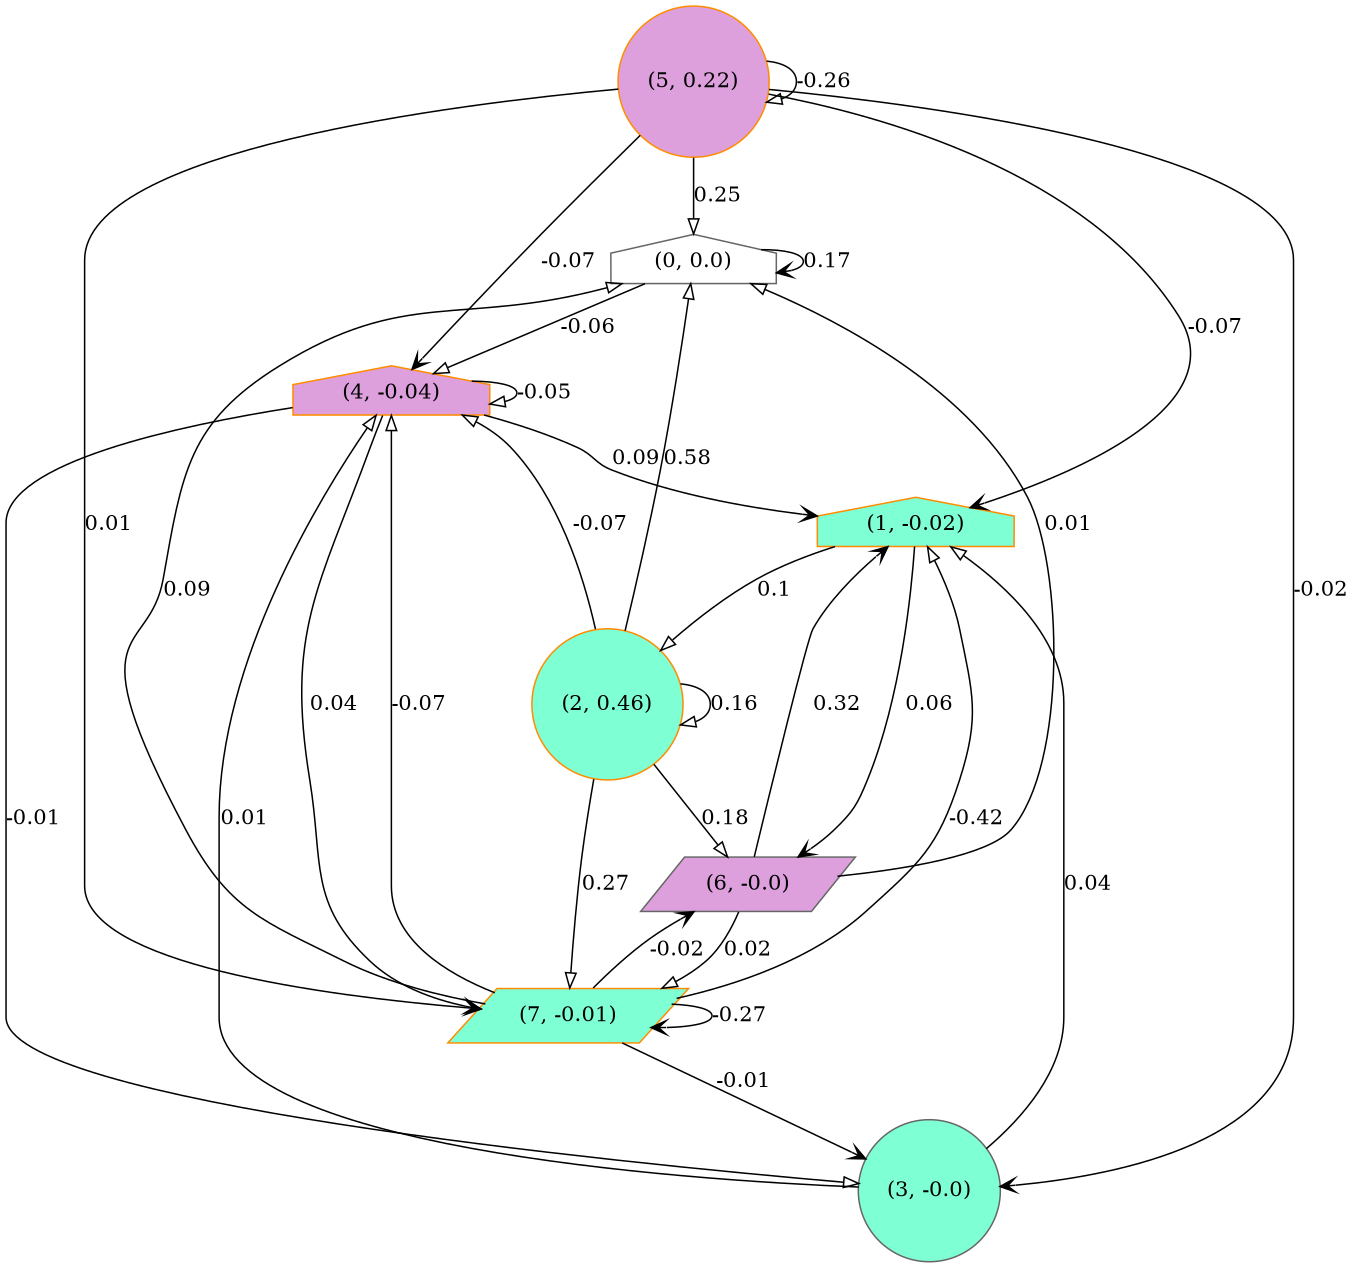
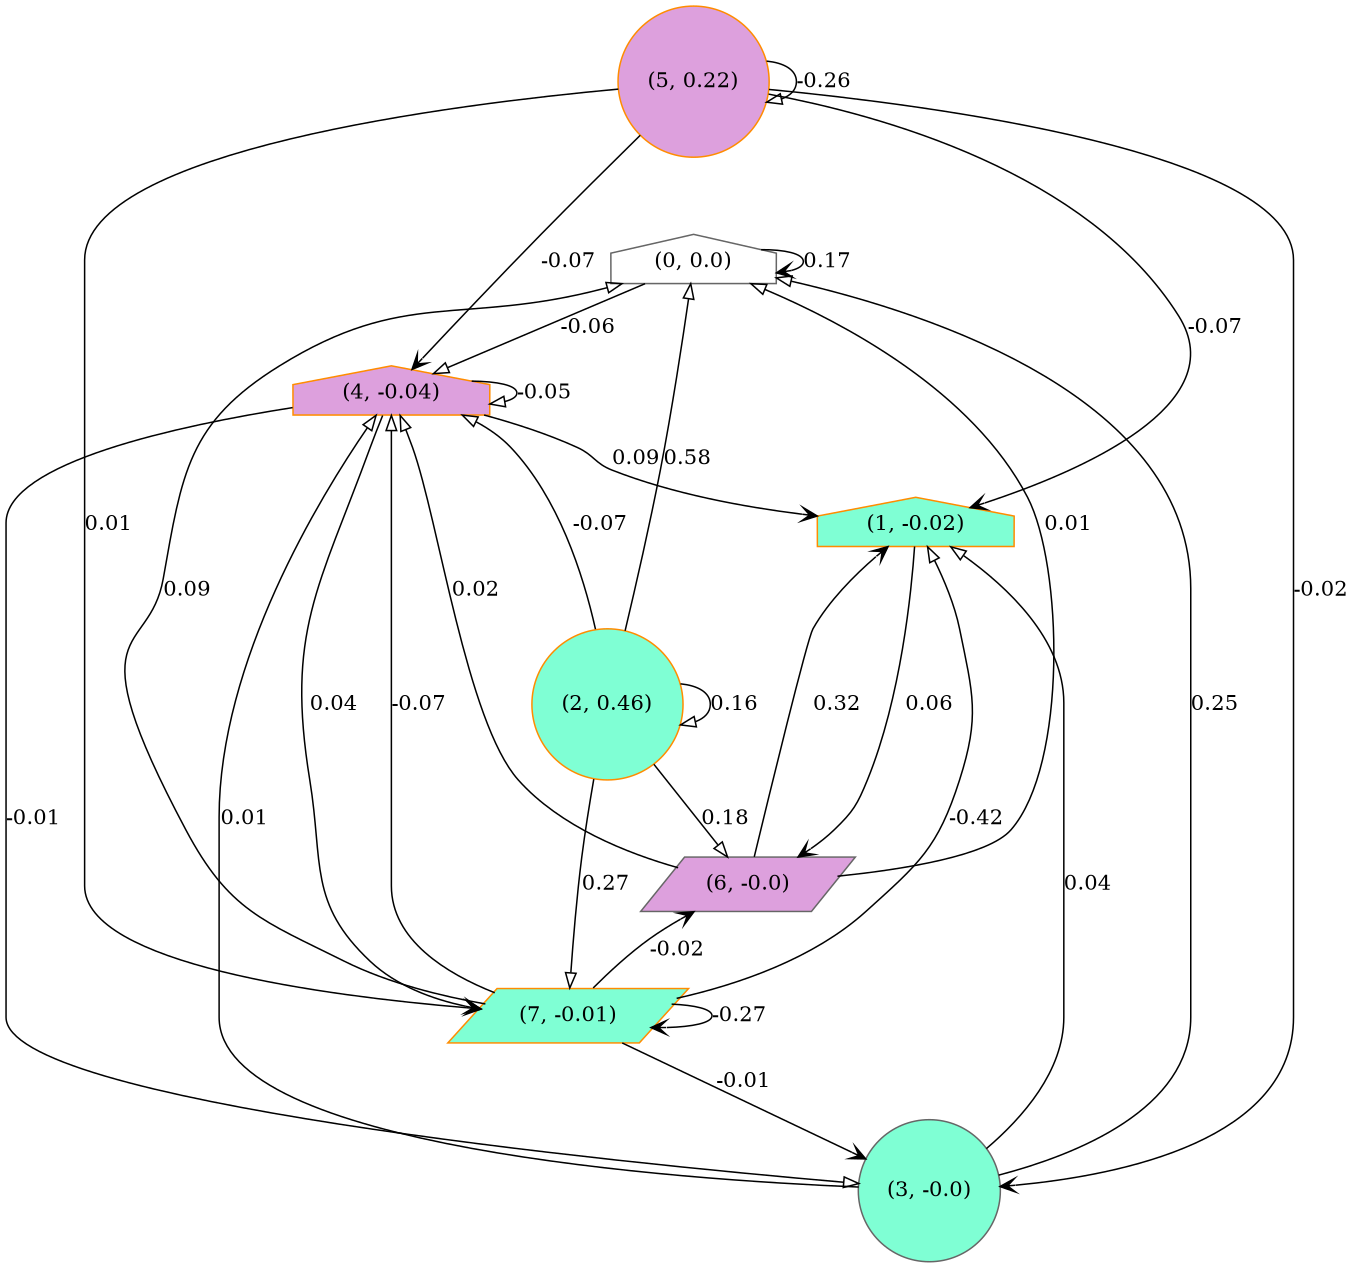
edge "(5, 0.22)" -> "(0, 0.0)": now "(3, -0.0)" -> "(0, 0.0)"
edge "(1, -0.02)" -> "(2, 0.46)": removed, label "0.1"
edge "(6, -0.0)" -> "(7, -0.01)": now "(6, -0.0)" -> "(4, -0.04)"
